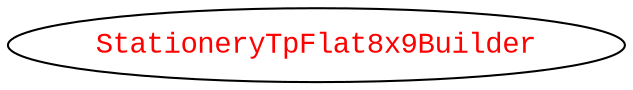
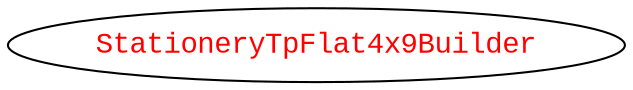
node "StationeryTpFlat8x9Builder": label "StationeryTpFlat8x9Builder" -> "StationeryTpFlat4x9Builder"
